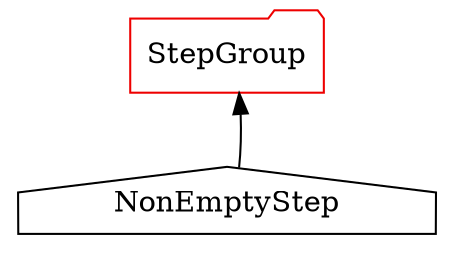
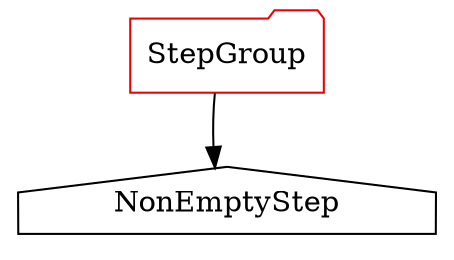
edge "NonEmptyStep" -> "StepGroup": reversed
